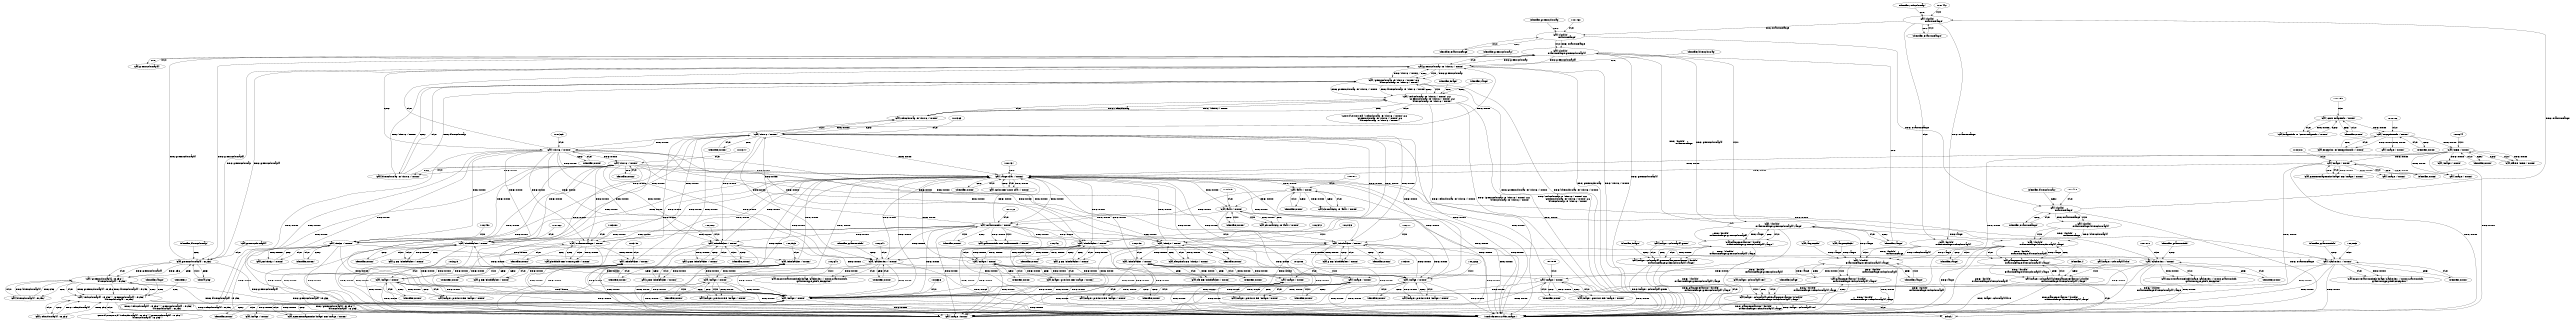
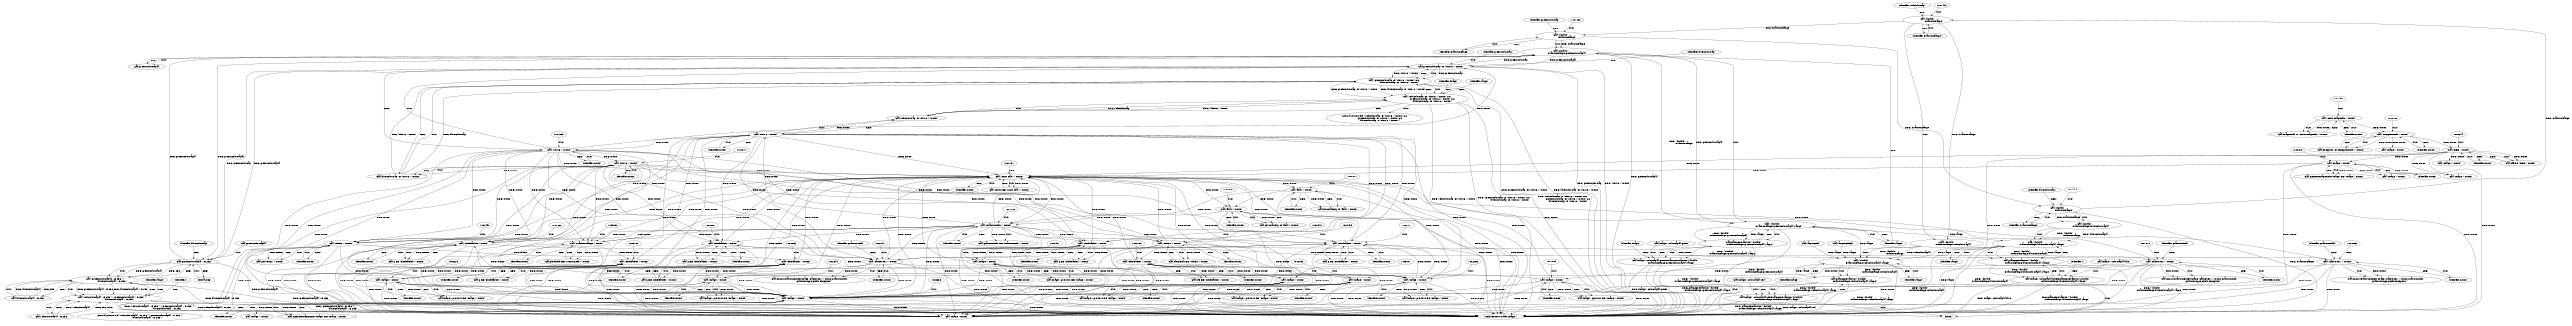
node "1001363": removed
node "(Call,(range char *) NULL)": label "(Call,(range char *) NULL)" -> "(Call,(const char *) NULL)"
